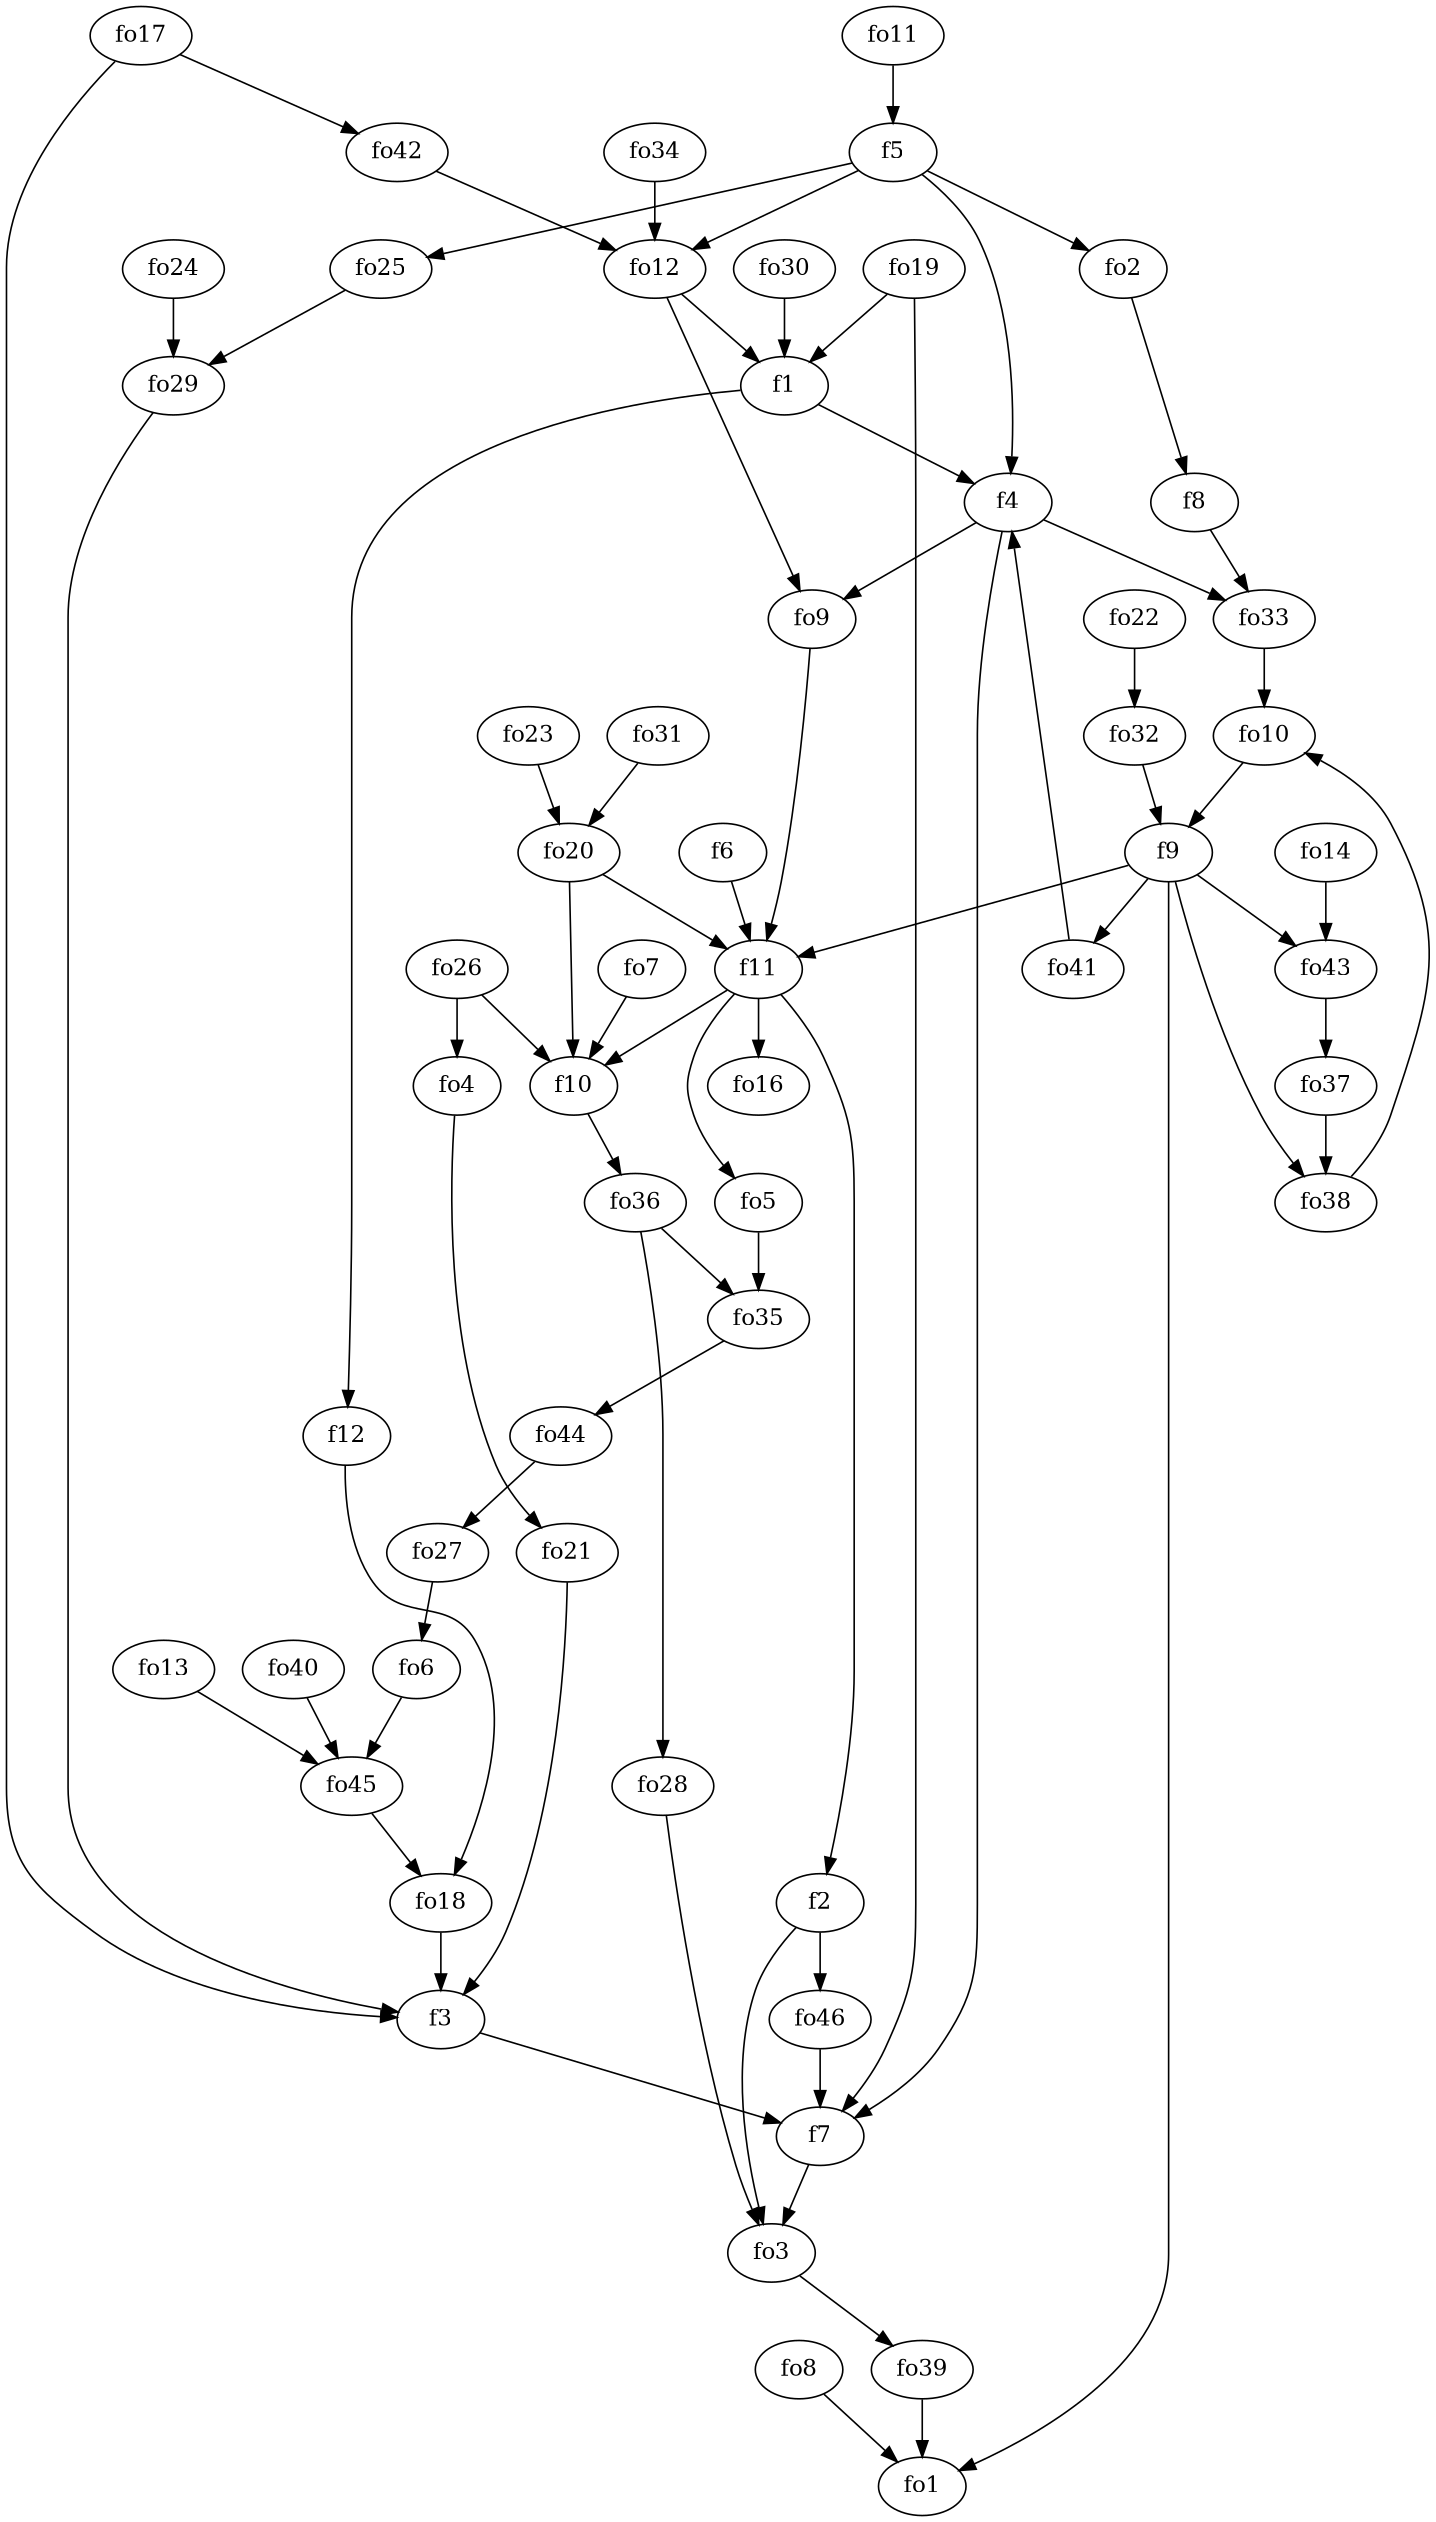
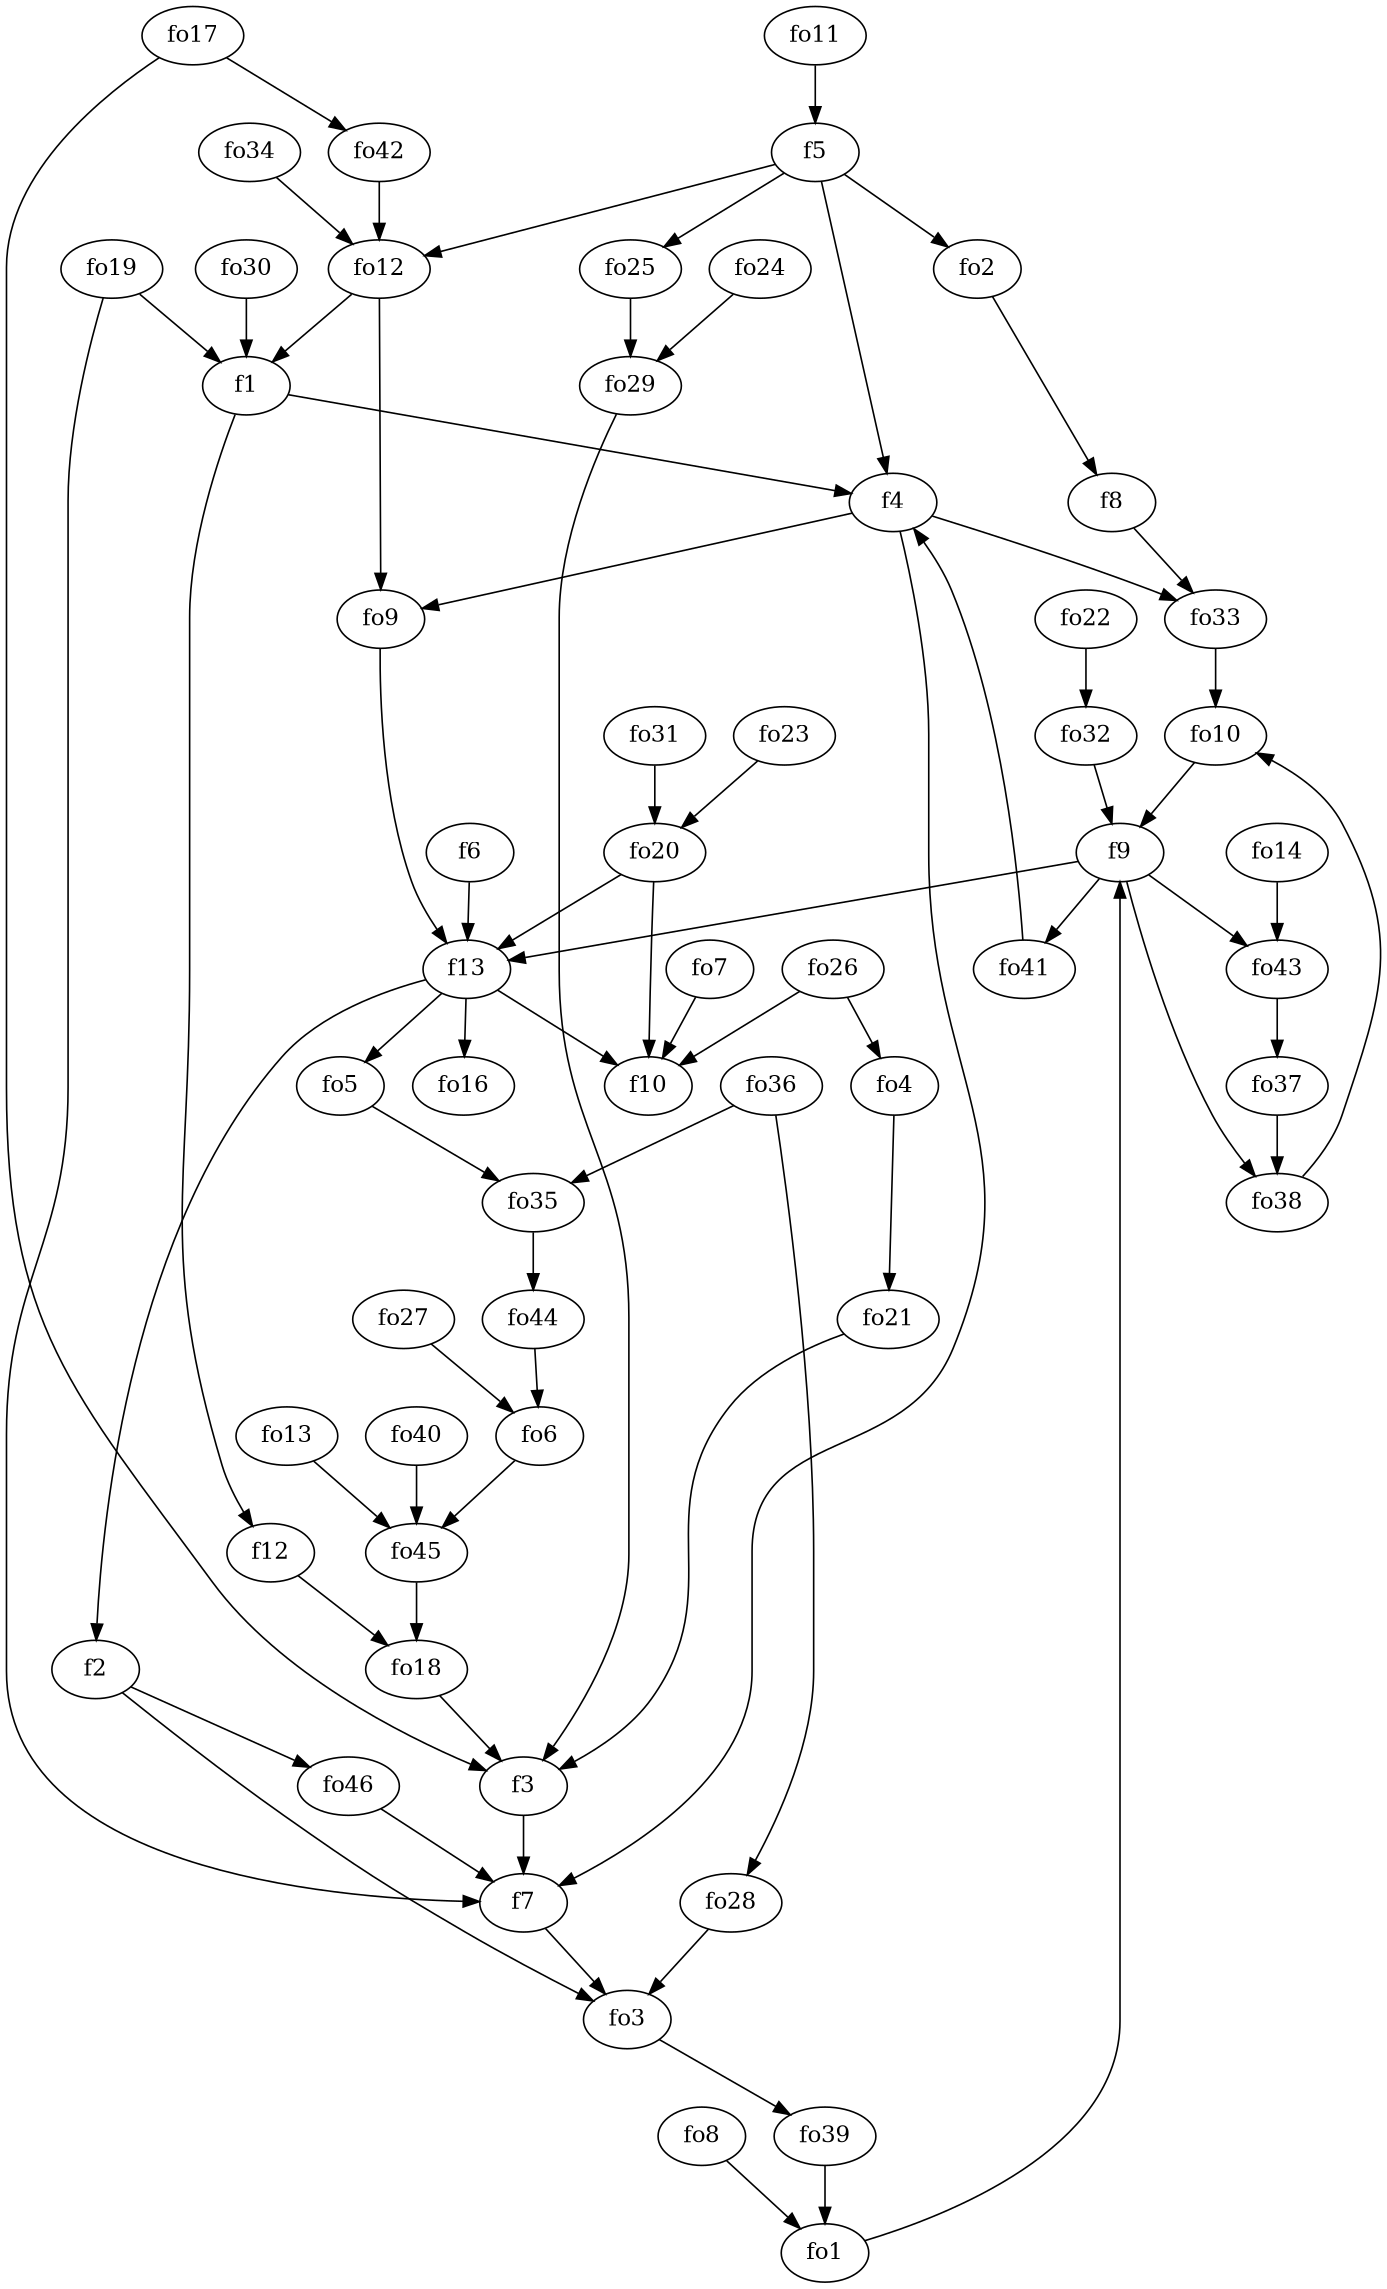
node "f11": label "f11" -> "f13"
edge "f10" -> "fo36": removed
edge "fo44" -> "fo27": now "fo44" -> "fo6"
edge "f9" -> "fo1": reversed
